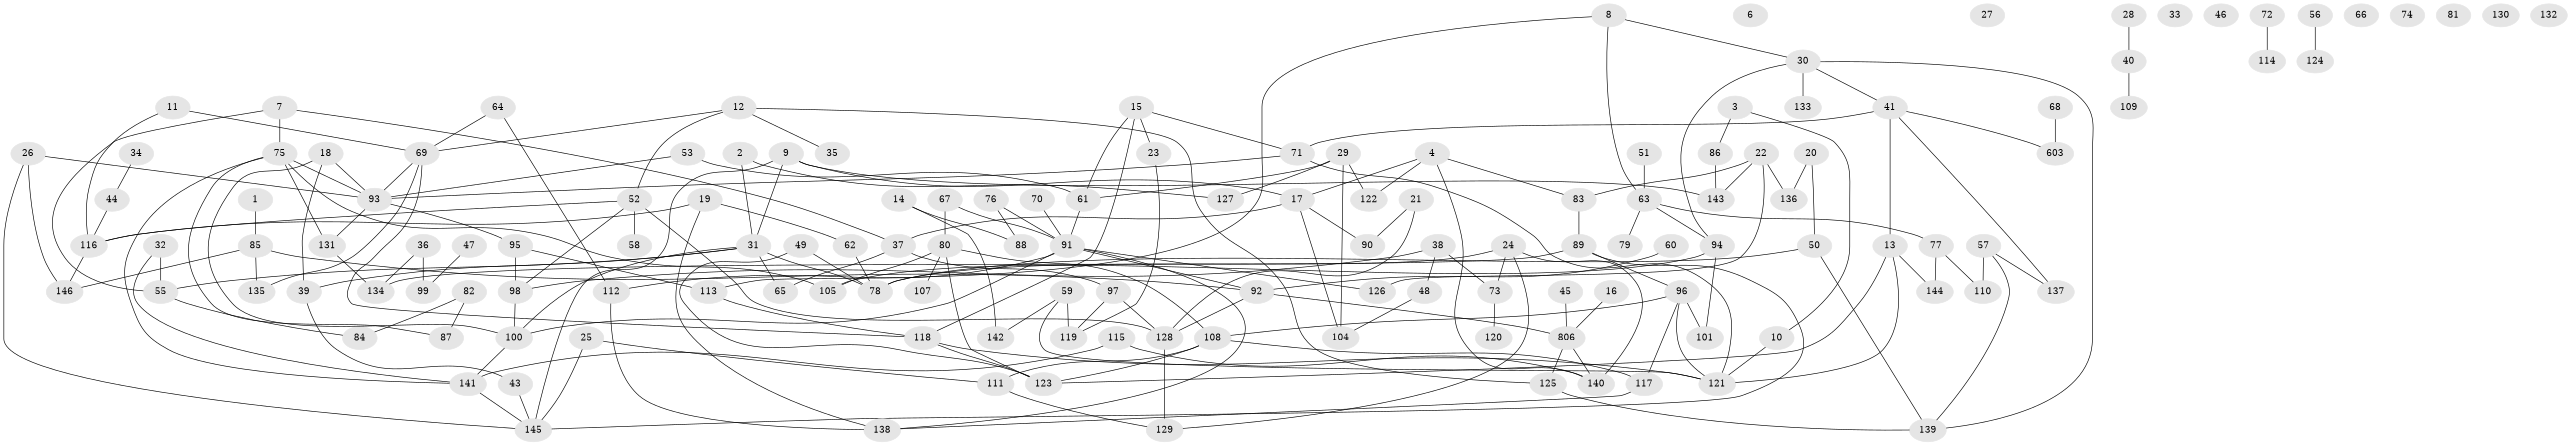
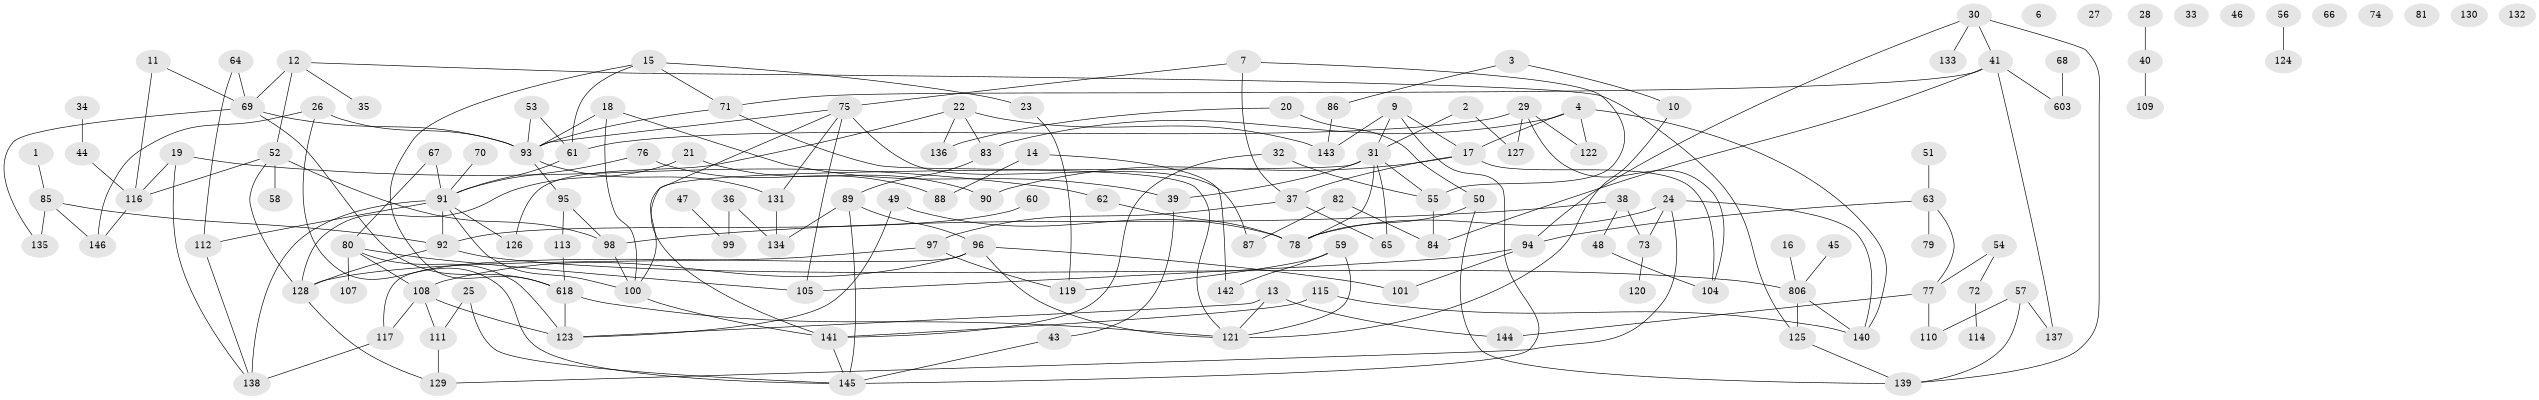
node "8": removed
edge "41" -- "13": now "41" -- "84"
node "54": added
node "118": label "118" -> "618"
